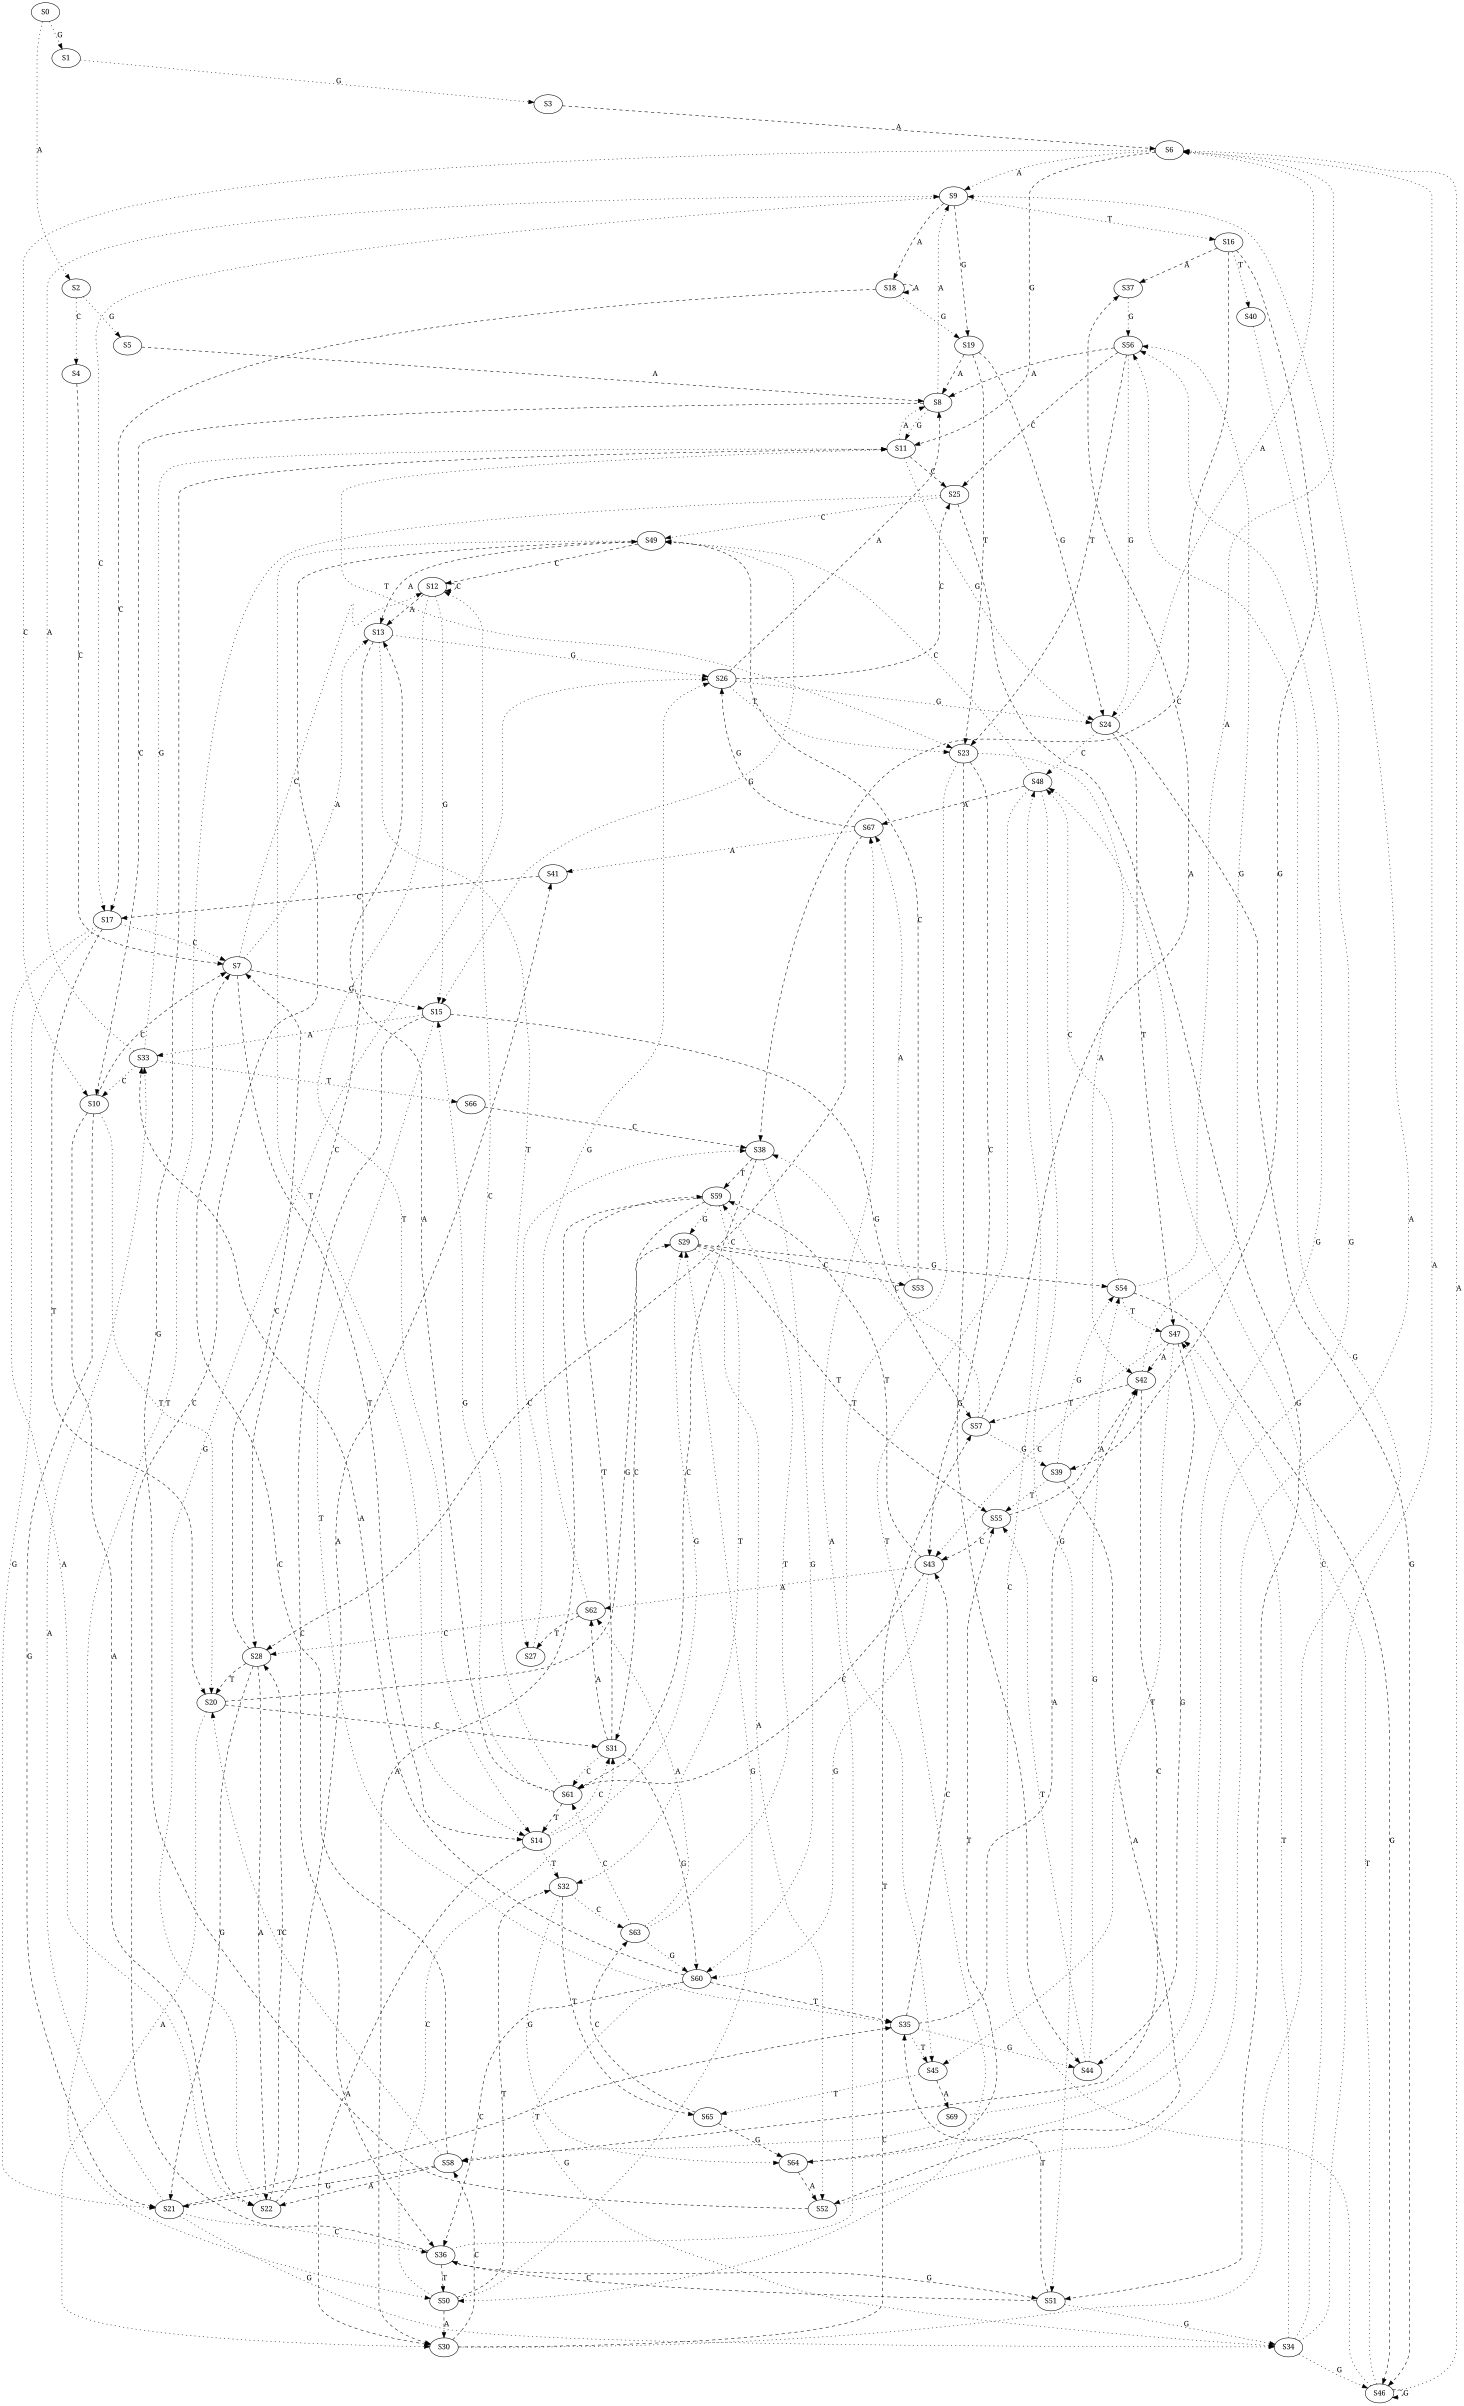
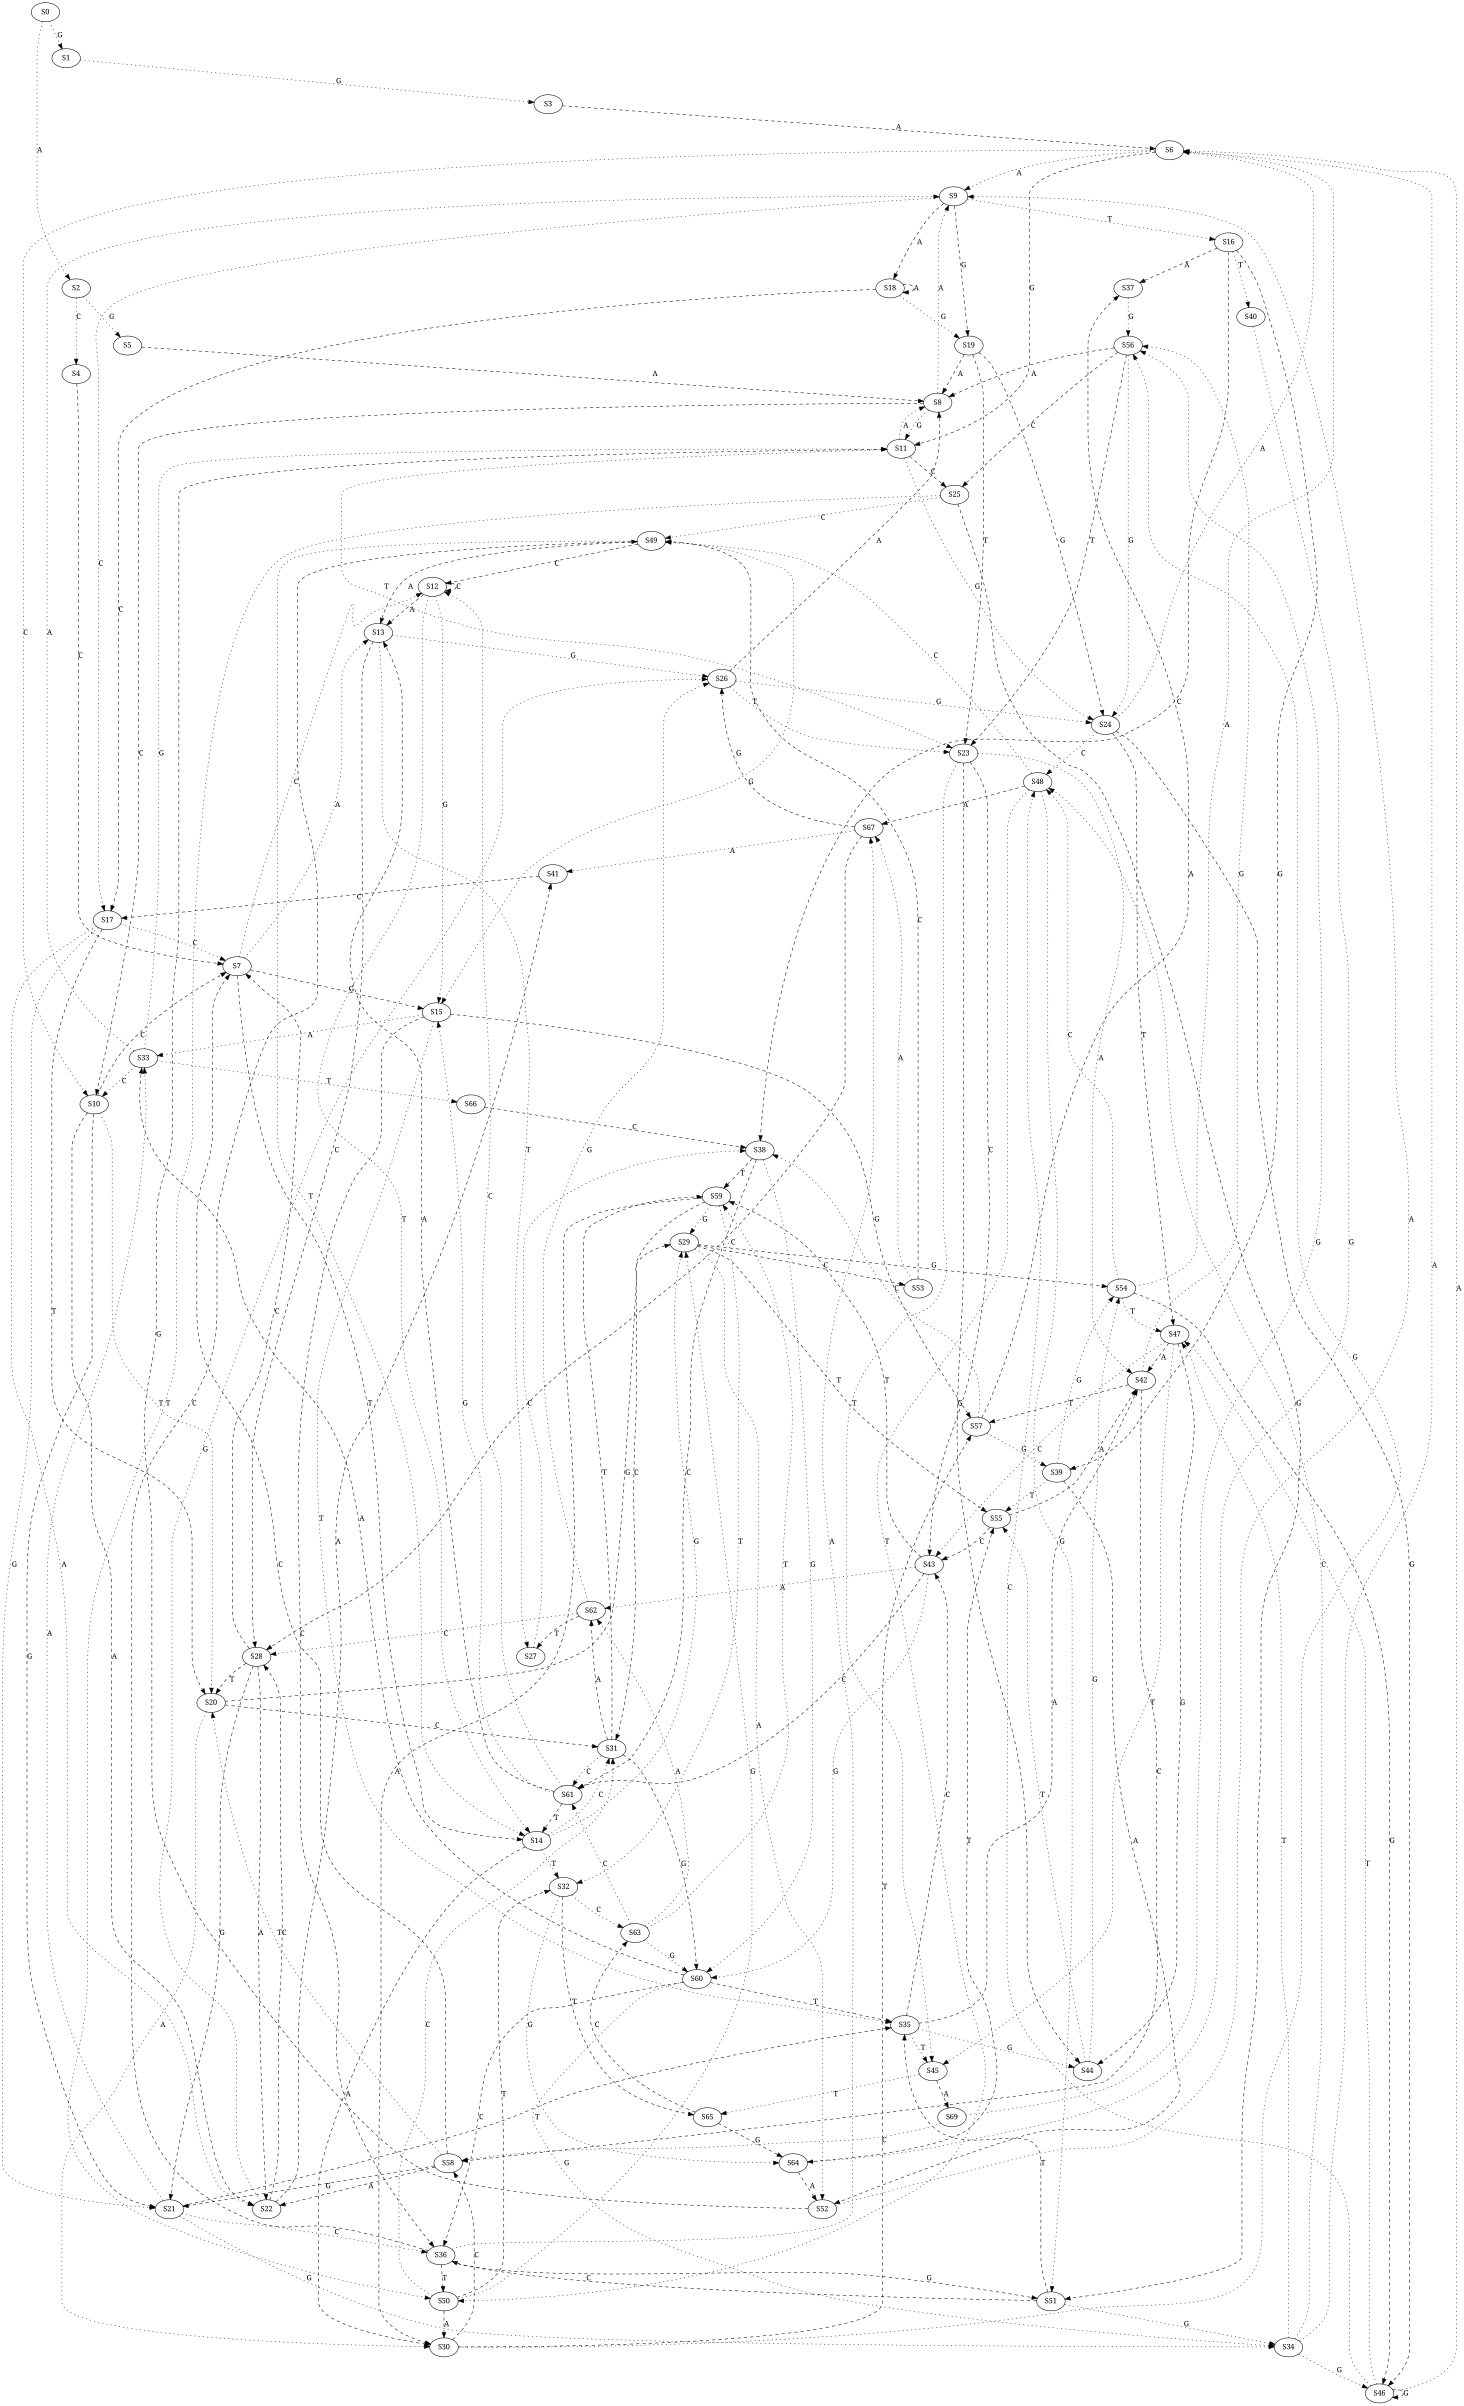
edge "S26" -> "S25": removed, label "C"
